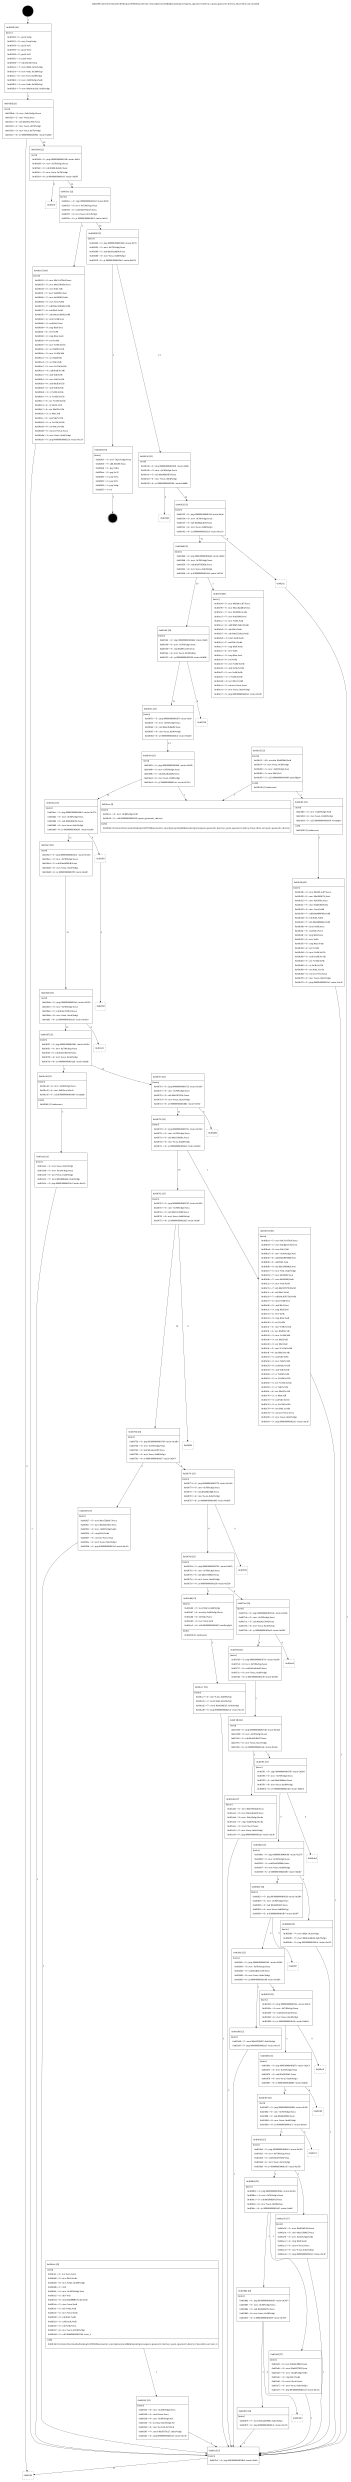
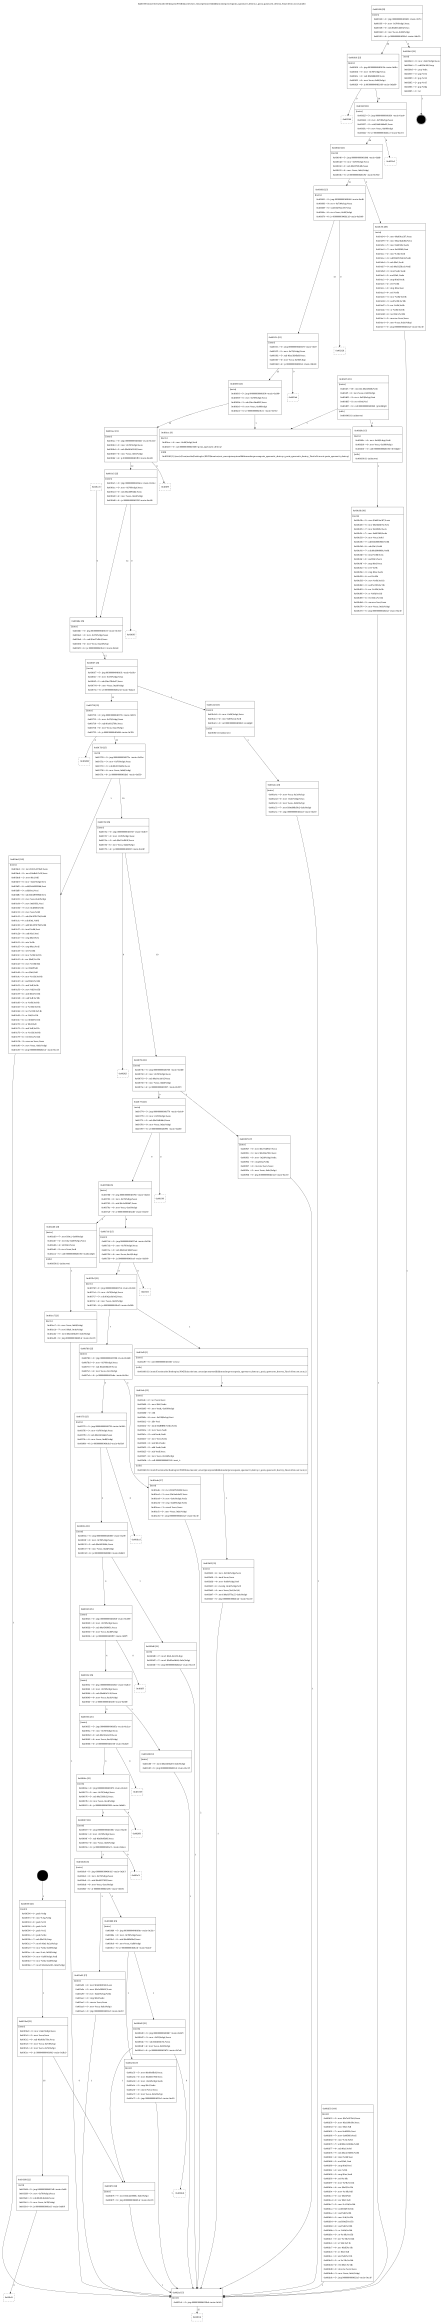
node "0x4015ea [22]": removed
node "0x4020c4": added
edge "0x401f93" -> "0x401f9f": now "0x4016c5 [25]" -> "0x401f9f"
edge "0x4016de [25]" -> "0x401a31": reversed
edge "0x4015bd [23]" -> "0x401942": now "0x4015bd [23]" -> "0x401d78 [12]"
node "0x401af9 [5]": added
edge "0x4021a3" -> "0x4021af [5]": now "0x401c94 [88]" -> "0x4021af [5]"
